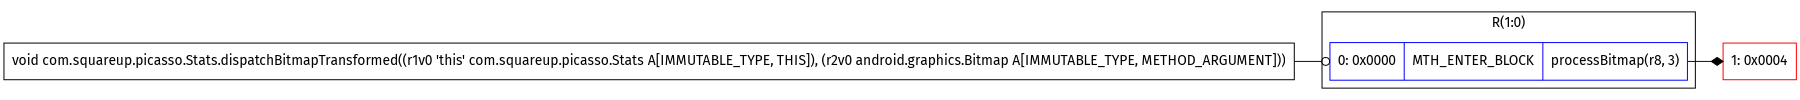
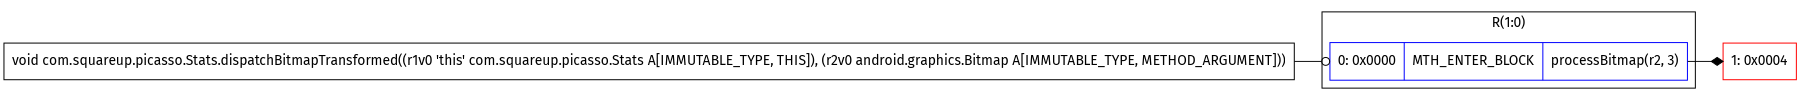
node "0: 0x0000": text "processBitmap(r8, 3)" -> "processBitmap(r2, 3)"
